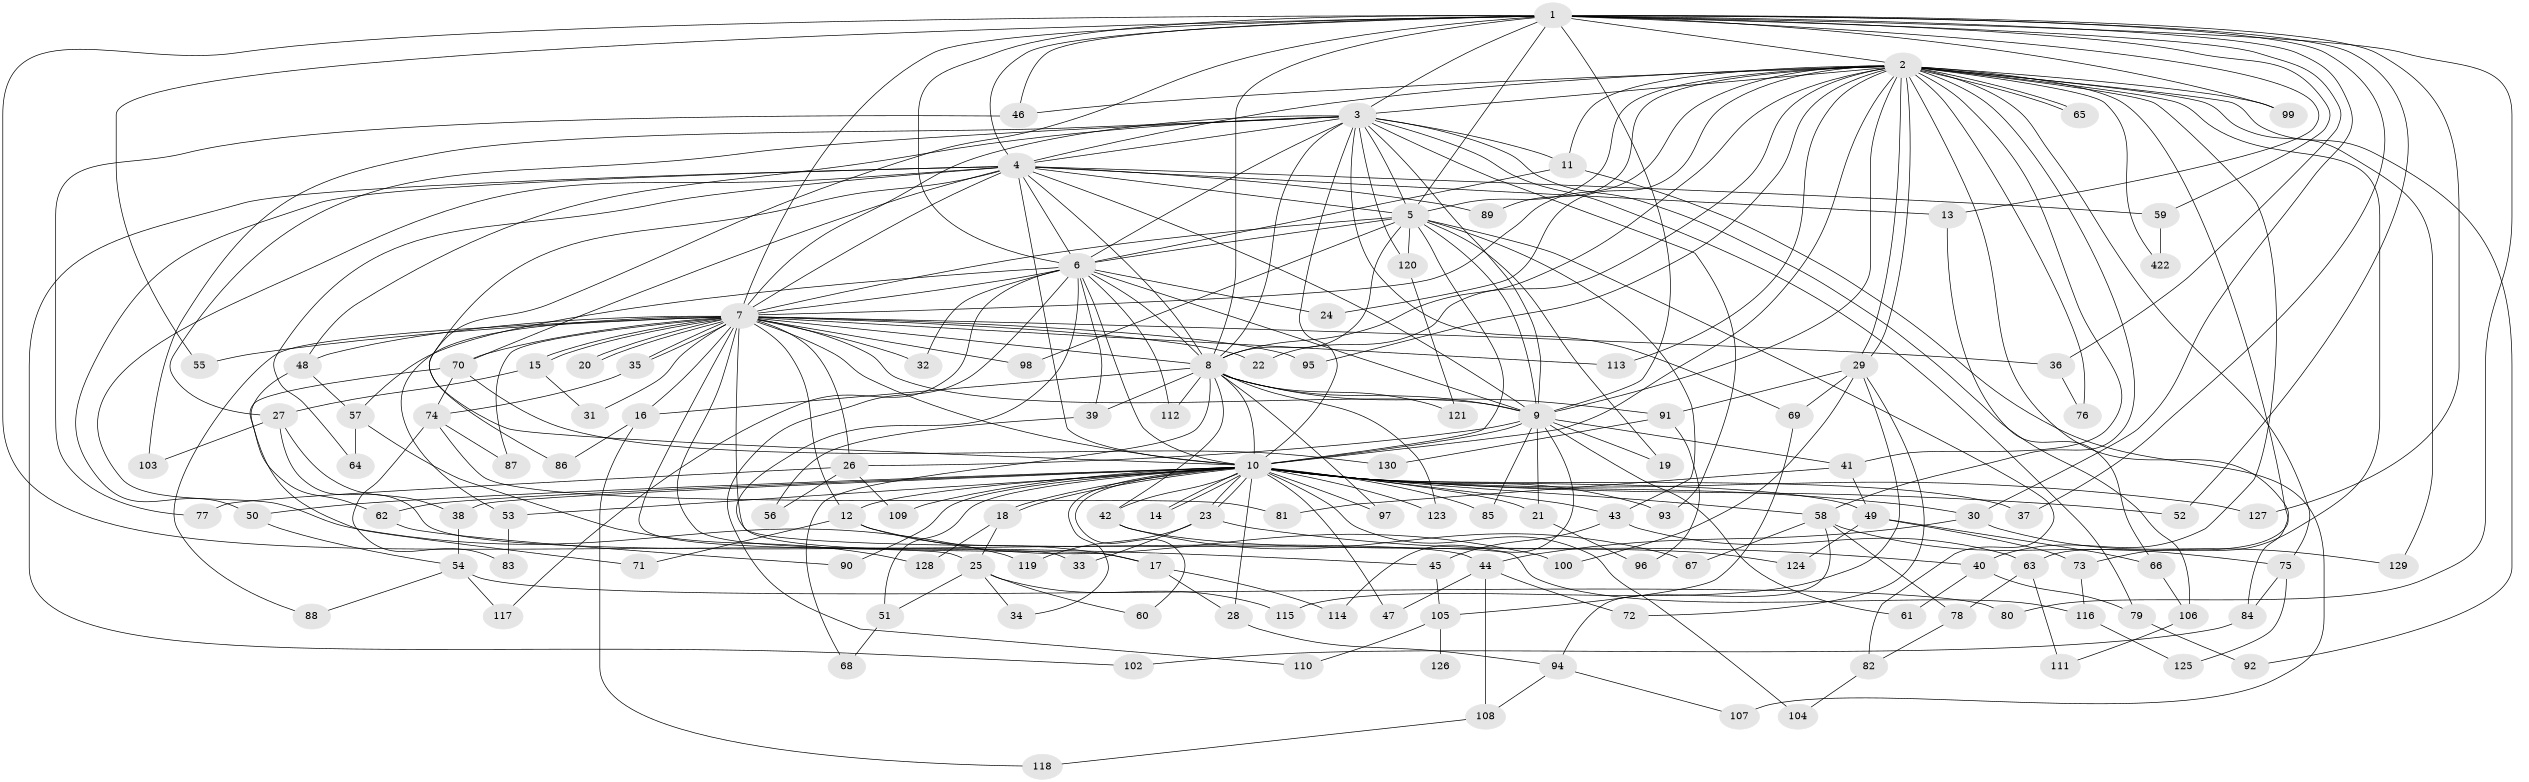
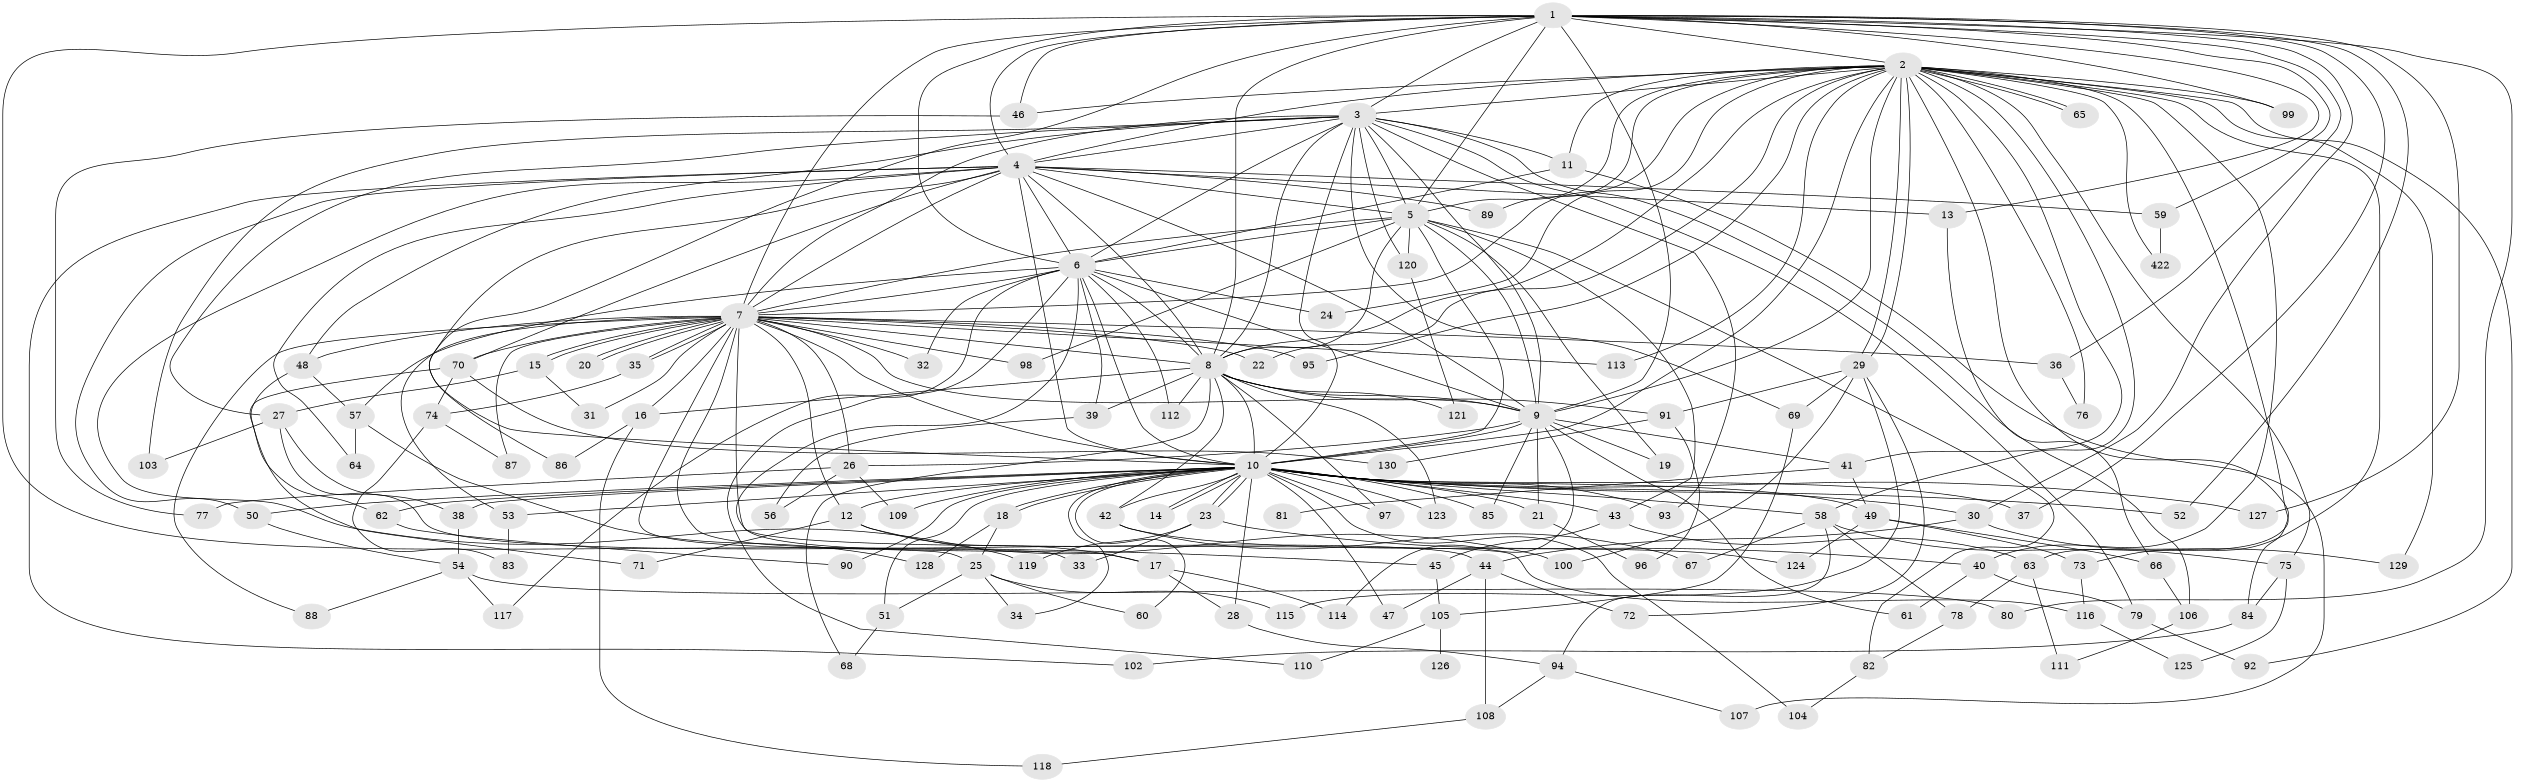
node "55": removed
edge "74" -- "81": removed
